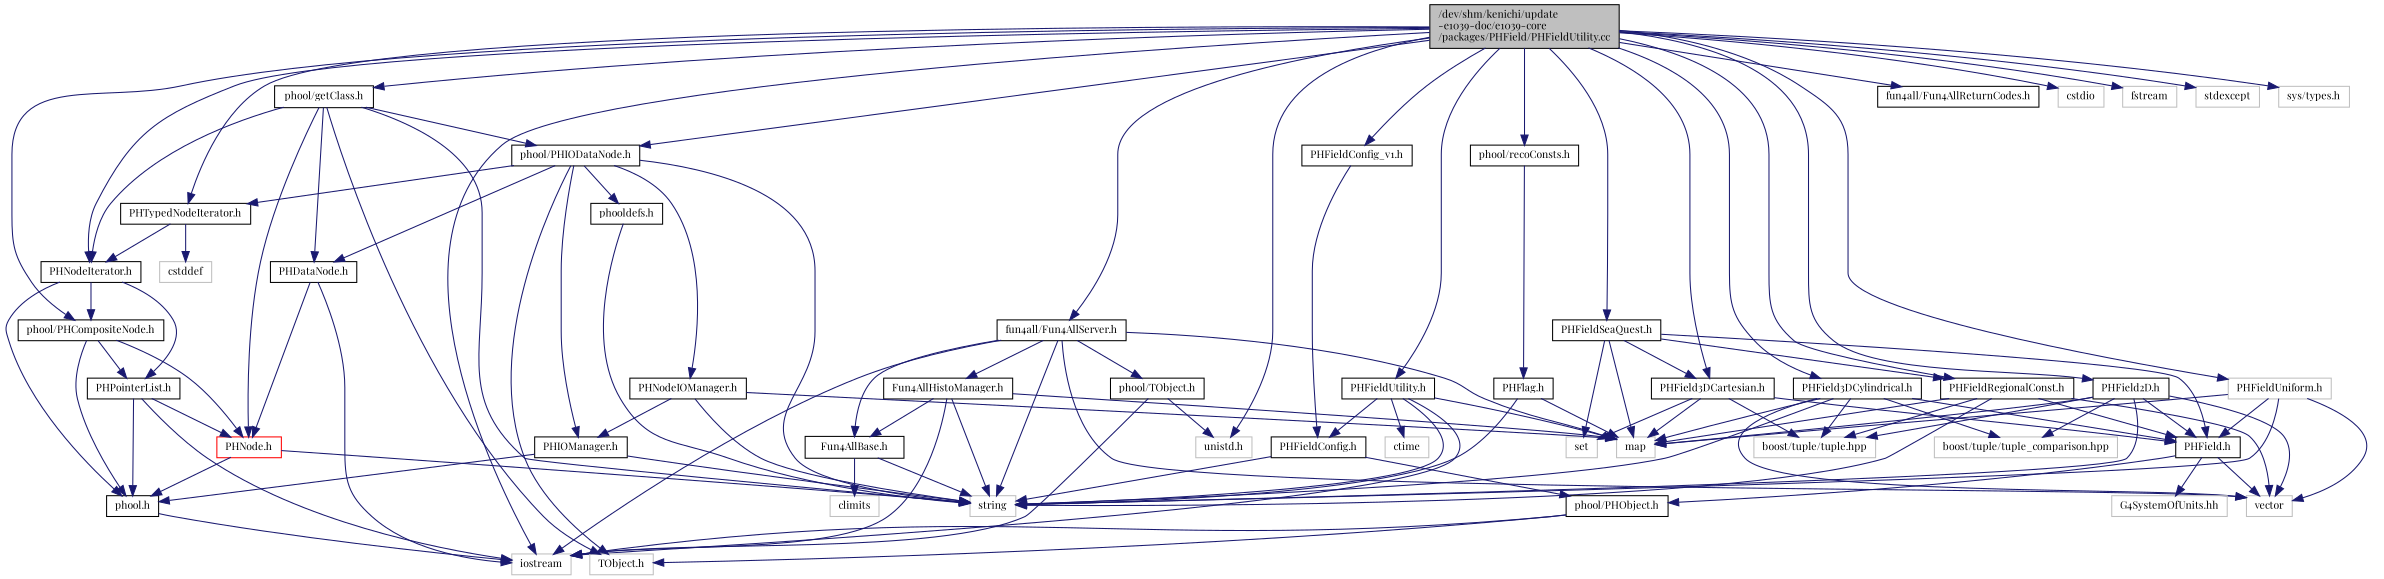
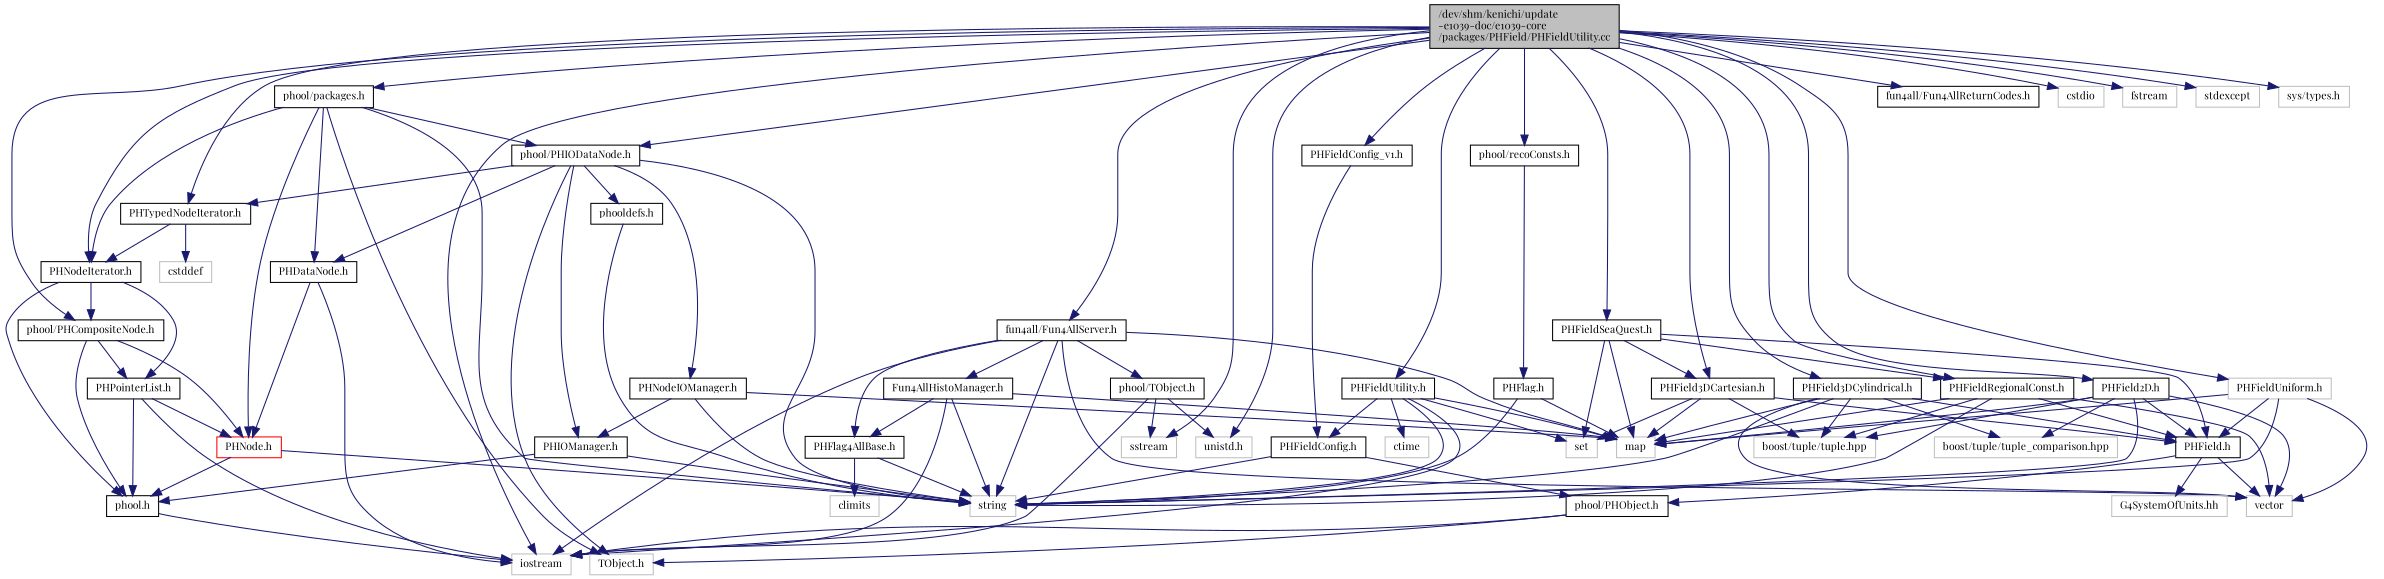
node "phool/getClass.h": label "phool/getClass.h" -> "phool/packages.h"
edge "PHFieldUtility.h" -> "set": added
node "Fun4AllBase.h": label "Fun4AllBase.h" -> "PHFlag4AllBase.h"
node "sstream": added
